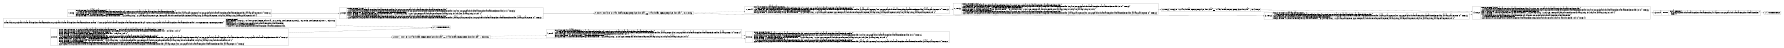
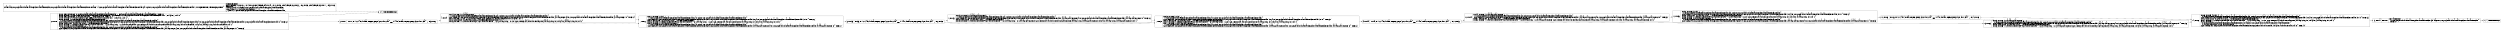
node "6: 0x0033": added
node "0: ?": text "MTH_ENTER_HINTS" -> "MTH_ENTER_BLOCK"
